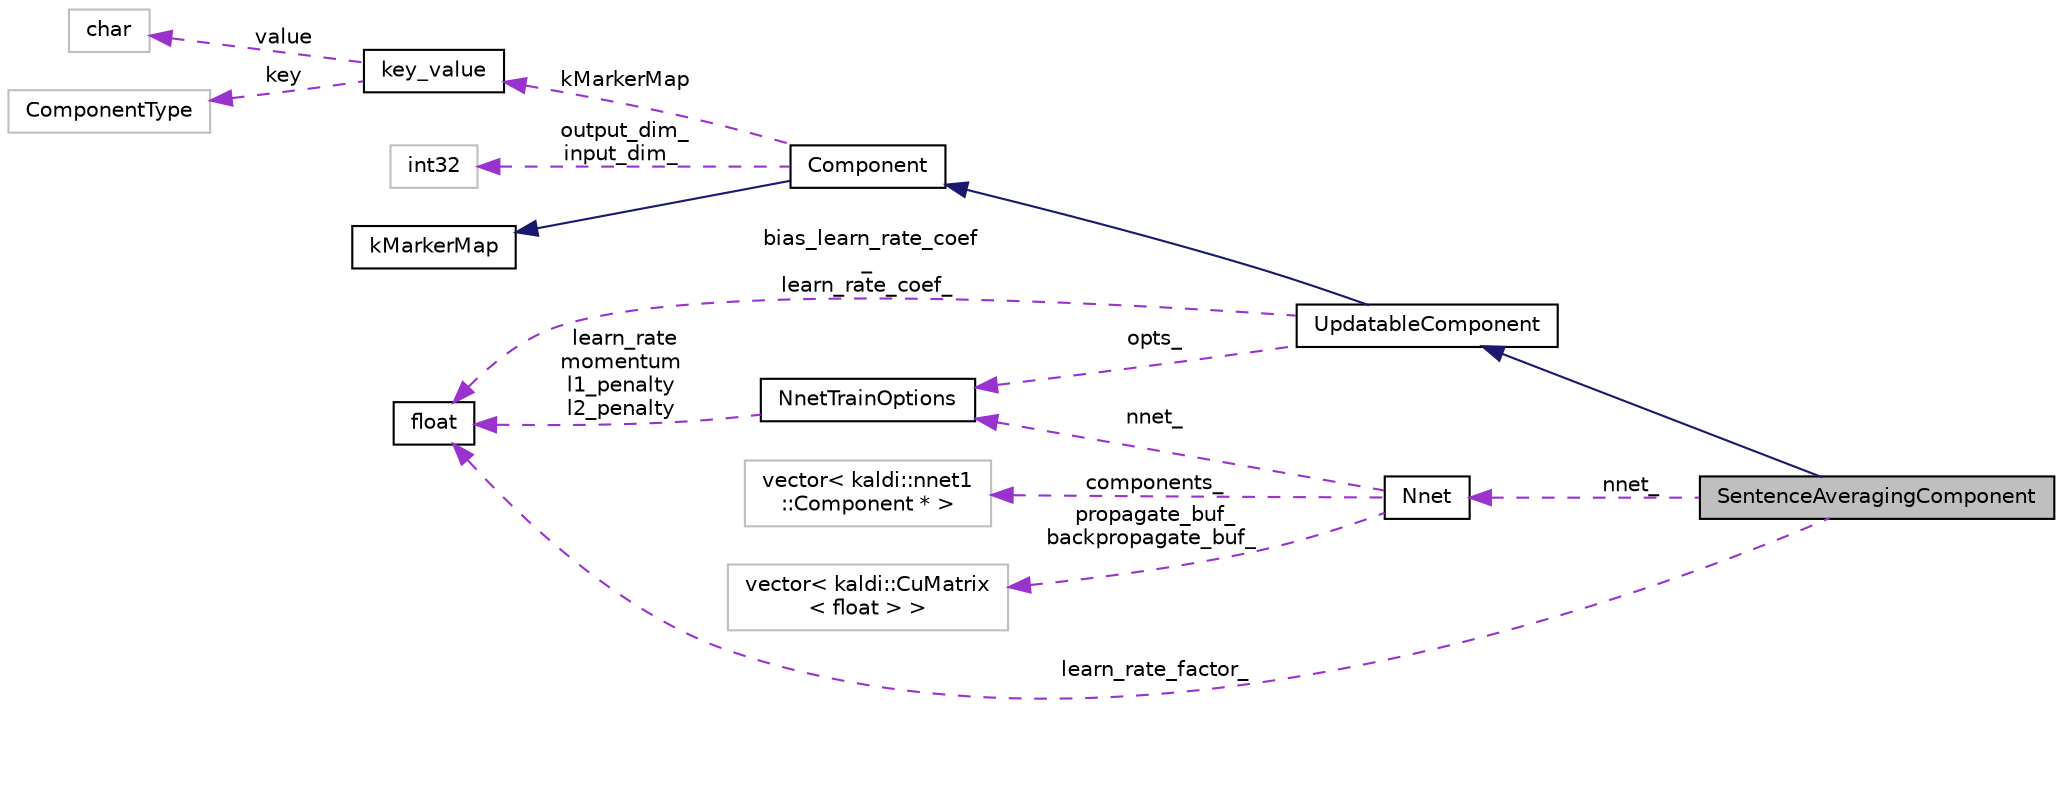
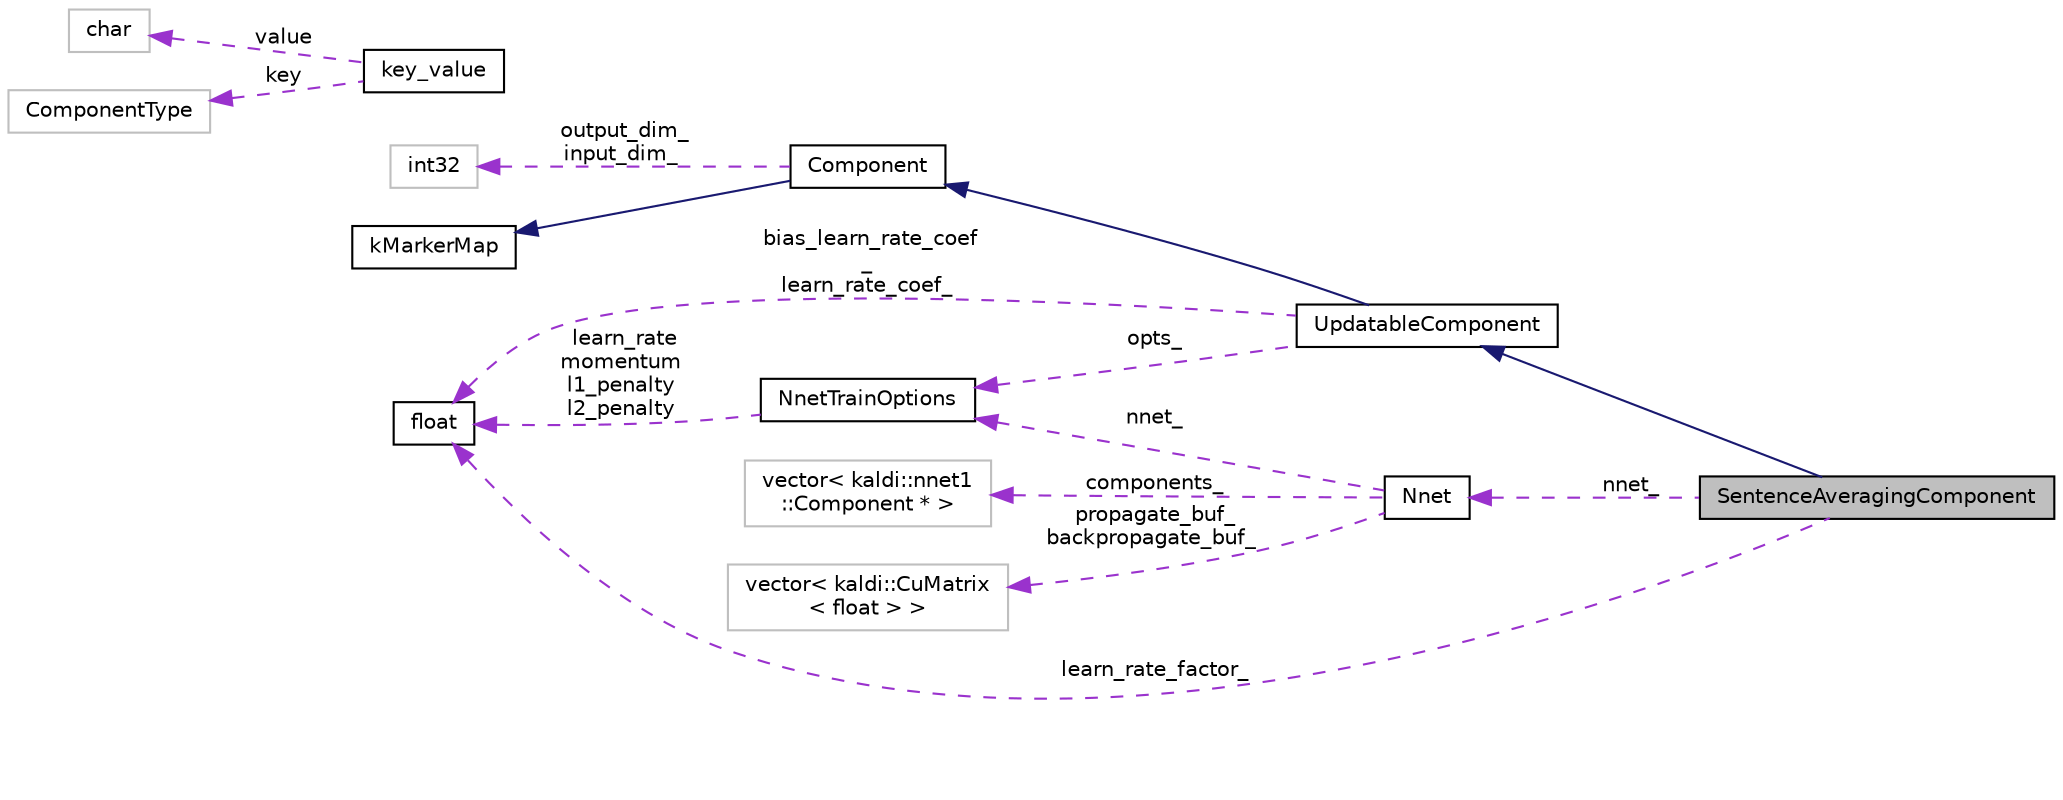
edge "Component" -> "key_value": removed, label "kMarkerMap"
